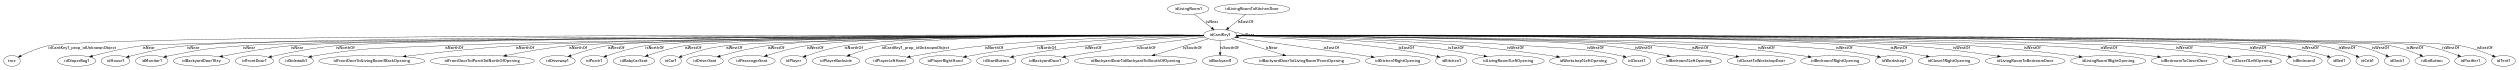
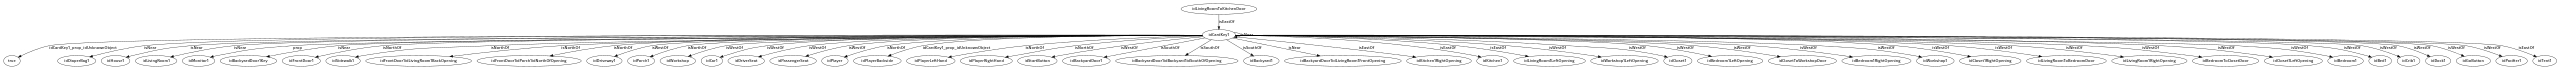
edge "idLivingRoom1" -> "idCardKey1": reversed
edge "idCardKey1" -> "idMonitor1": label "isNear" -> "prop"
node "idBabyCarSeat": label "idBabyCarSeat" -> "idWorkshop"
